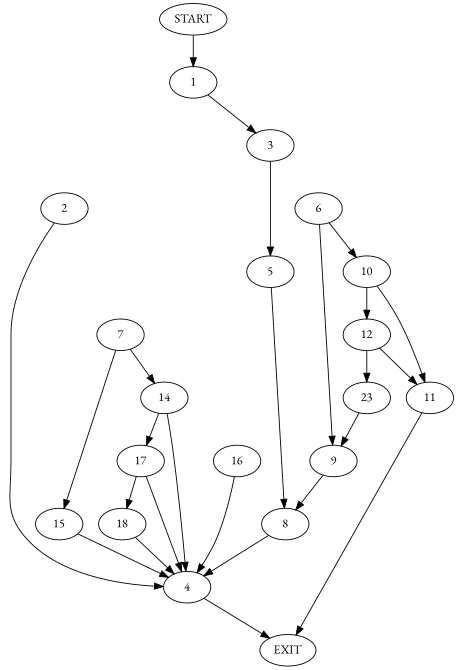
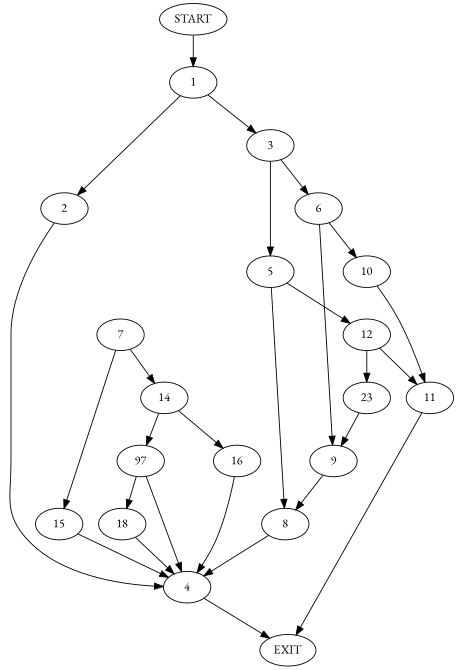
edge "1" -> "2": added
edge "3" -> "6": added
edge "10" -> "12": now "5" -> "12"
node "17": label "17" -> "97"
edge "14" -> "4": now "14" -> "16"
